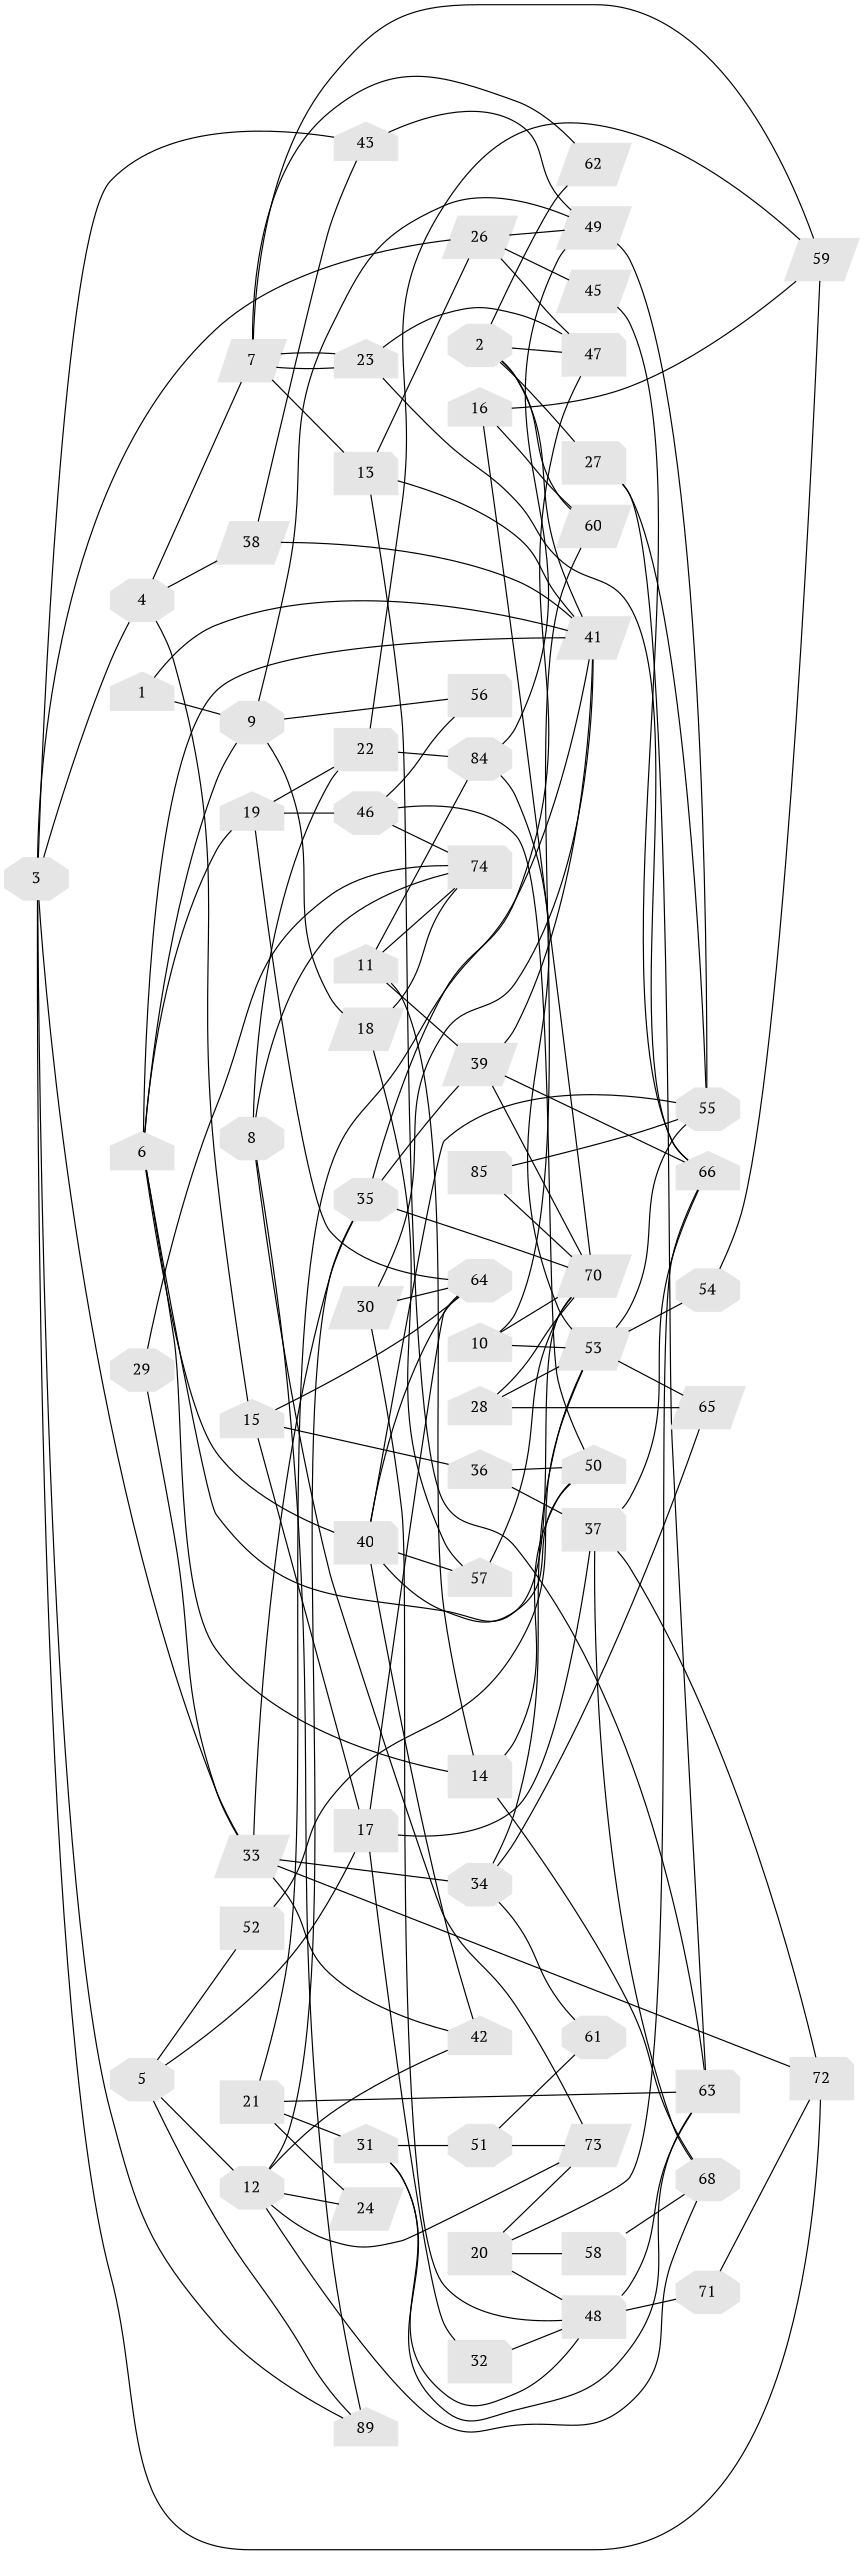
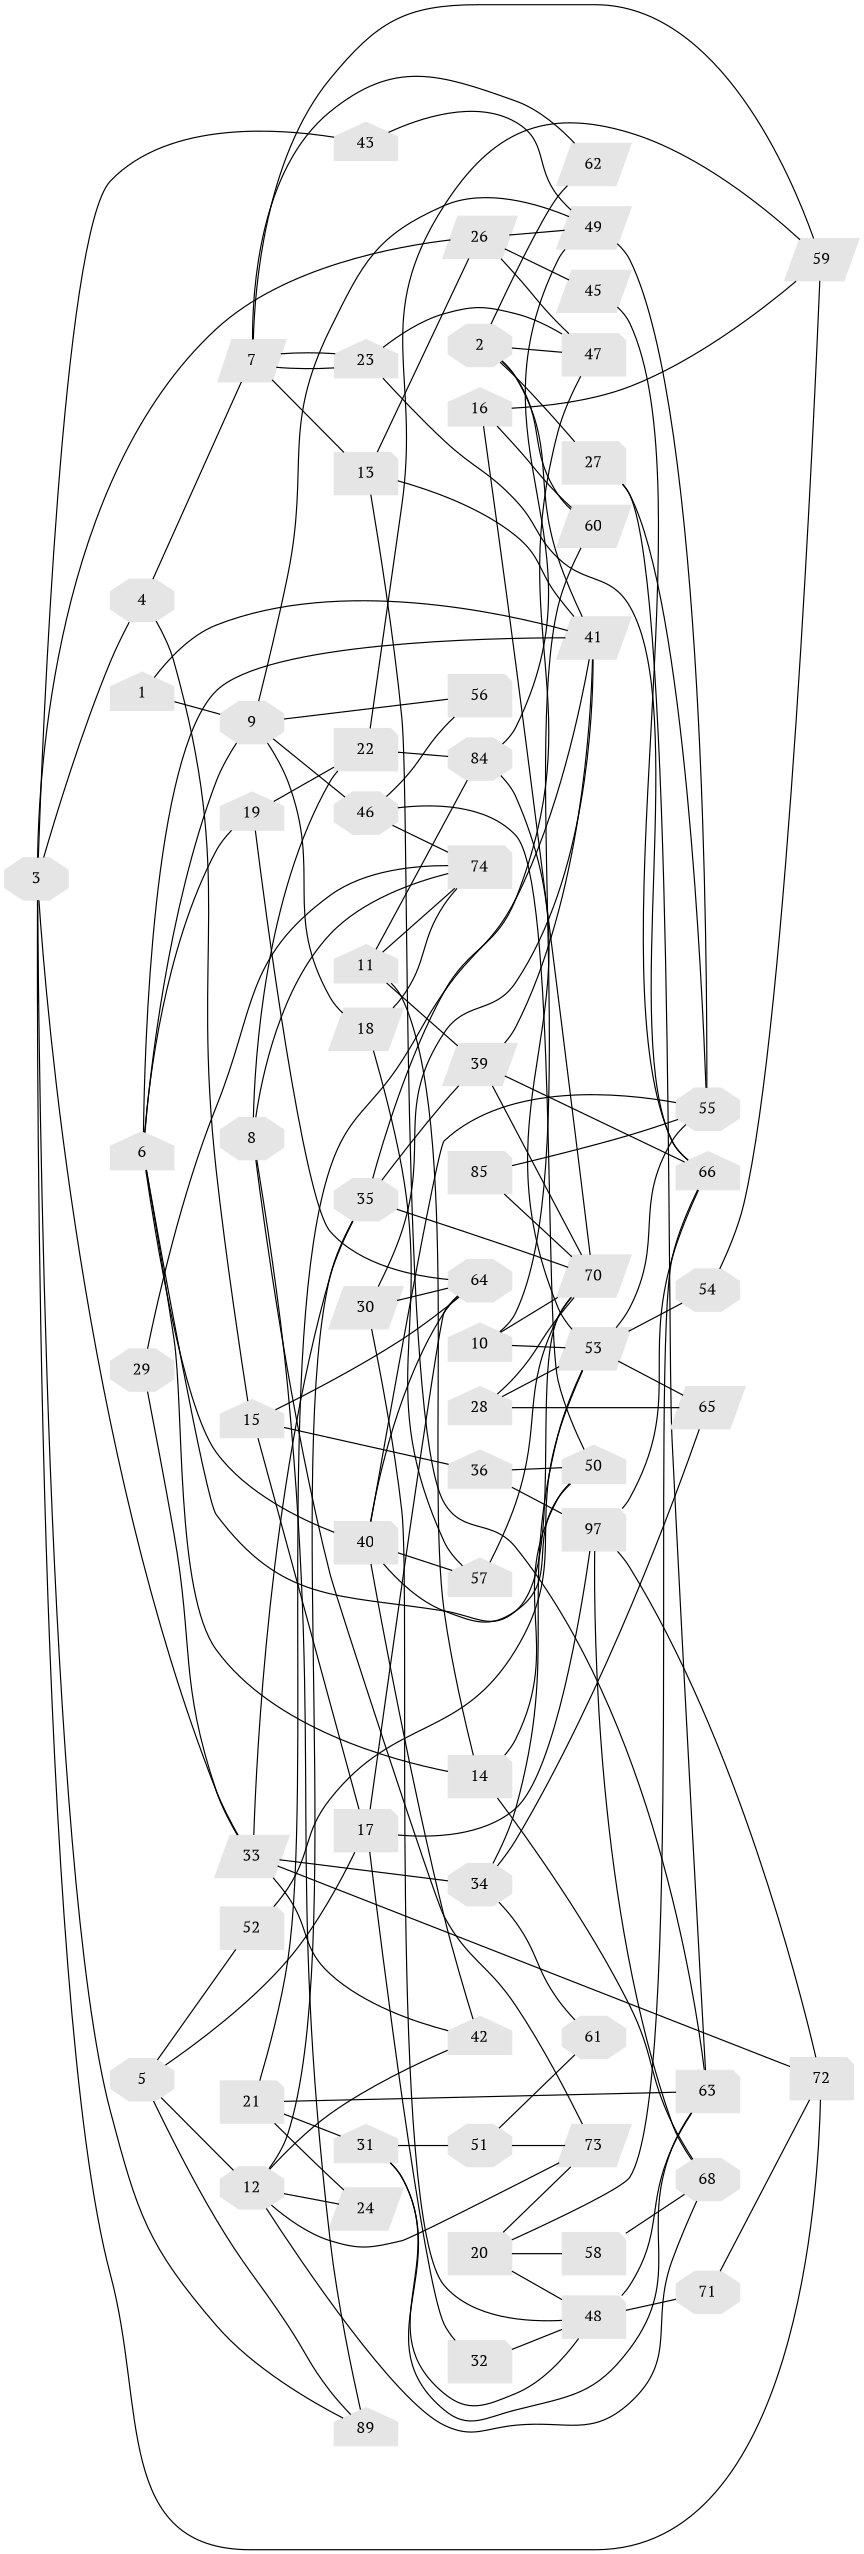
node "38": removed
edge "19" -- "46": now "9" -- "46"
node "37": label "37" -> "97"
